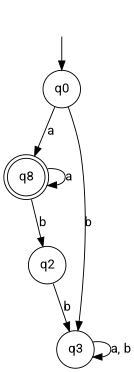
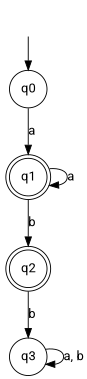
node "q8": label "q8" -> "q1"
edge "q0" -> "q3": removed, label "b"
node "q2": shape circle -> doublecircle
